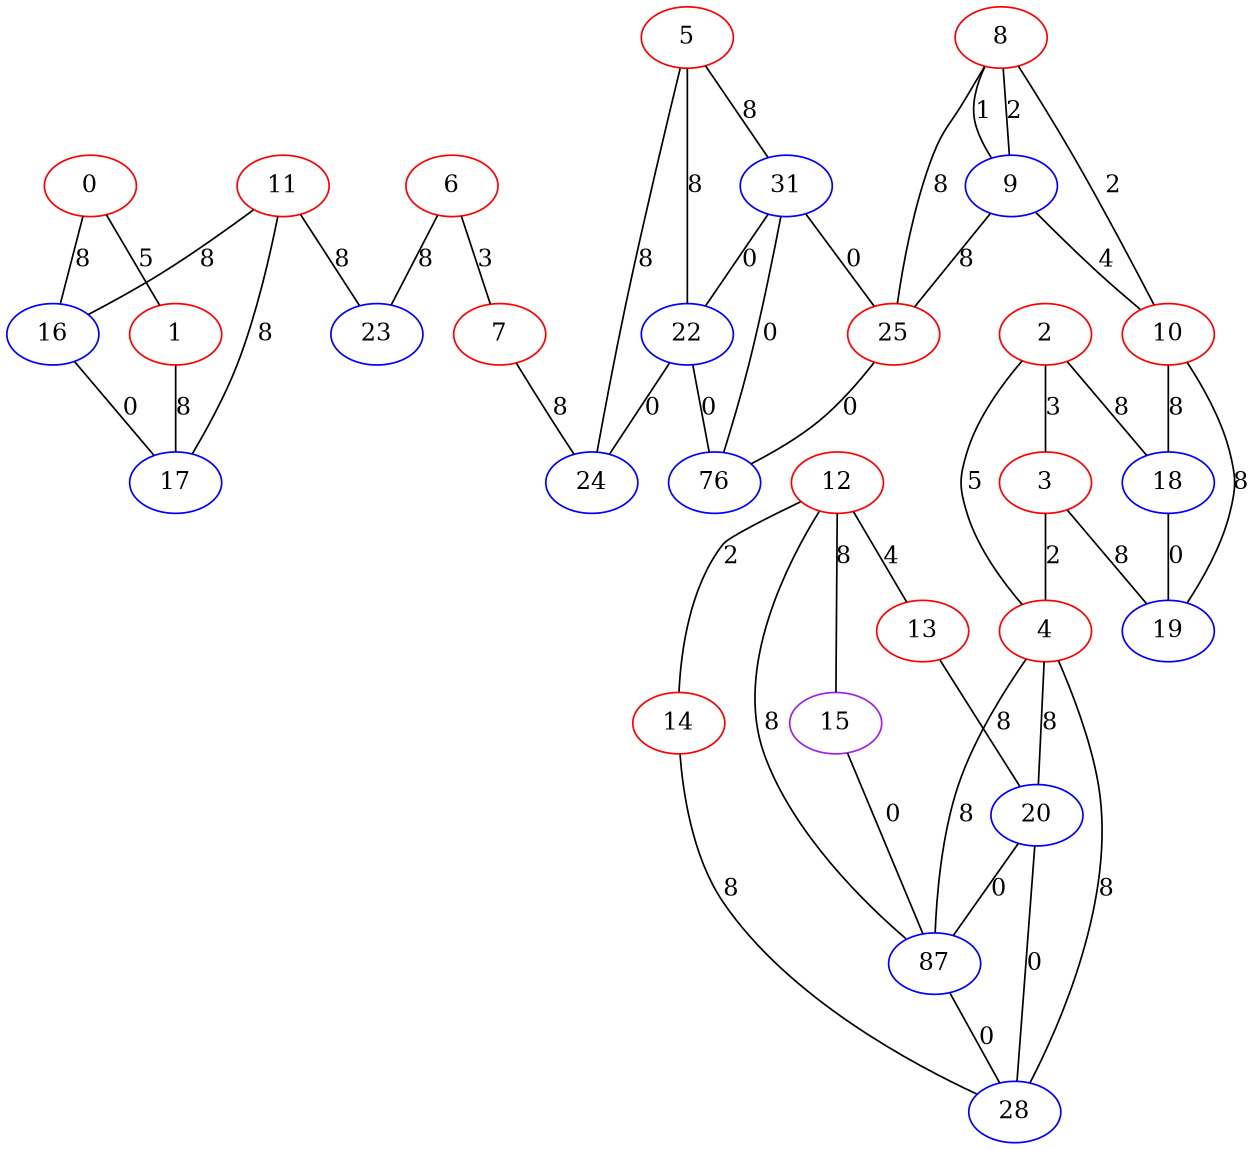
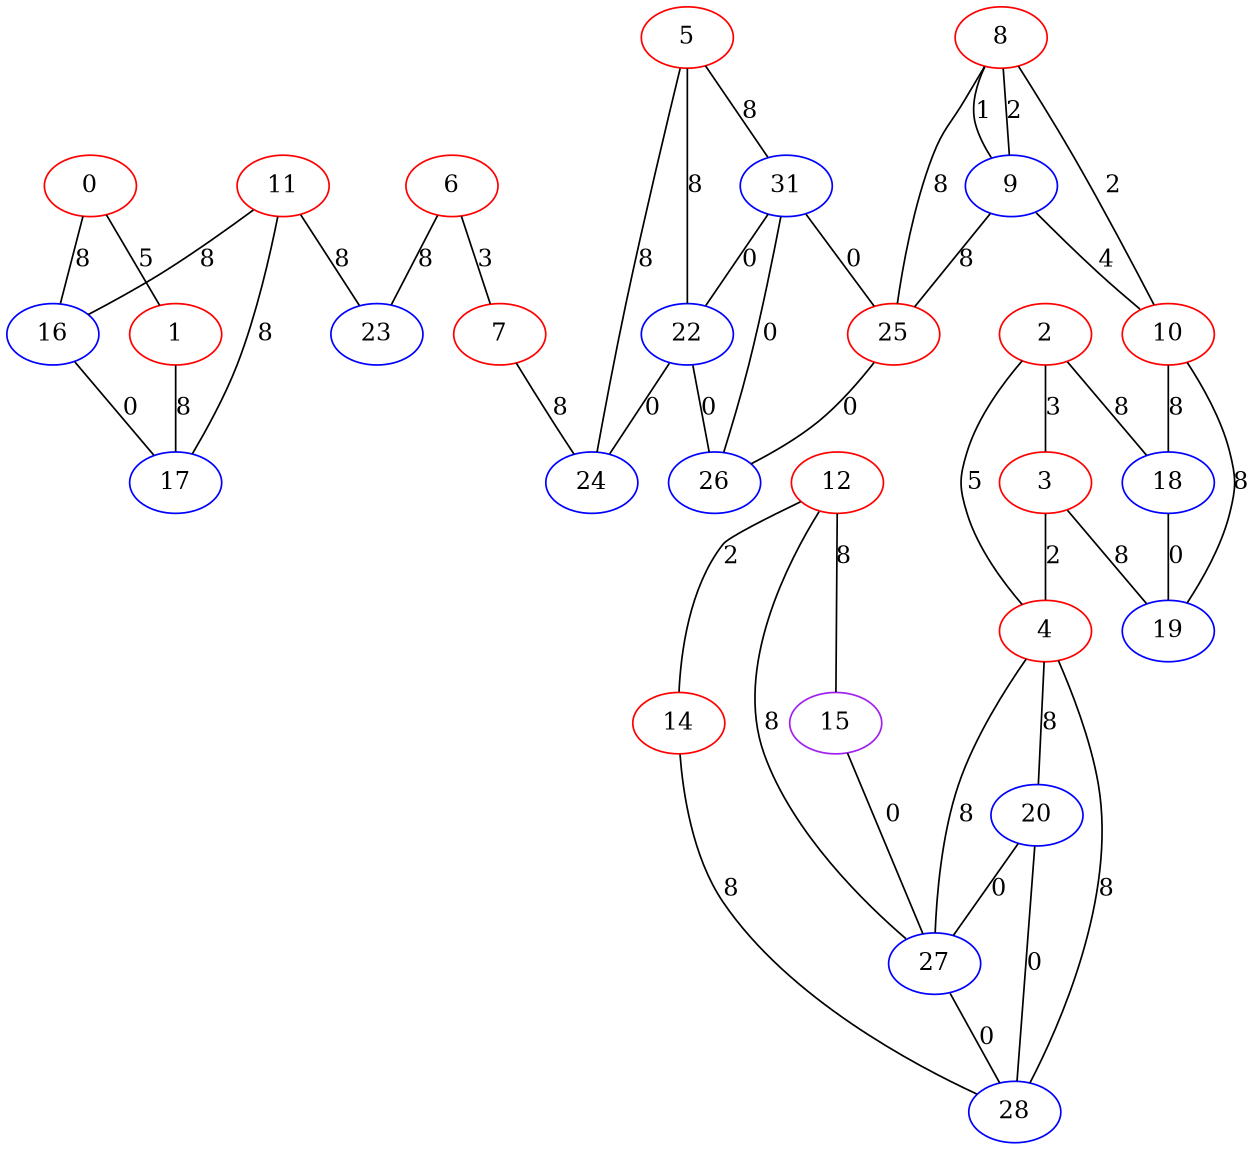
node "76": label "76" -> "26"
node "13": removed
node "87": label "87" -> "27"
